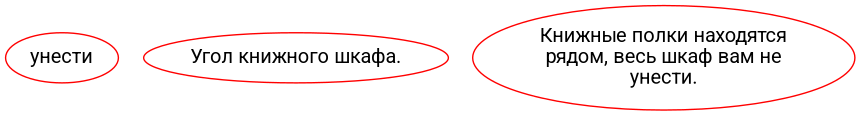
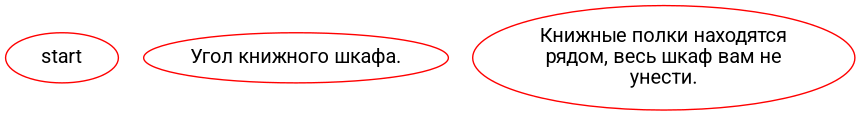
node "унести": label "унести" -> "start"
